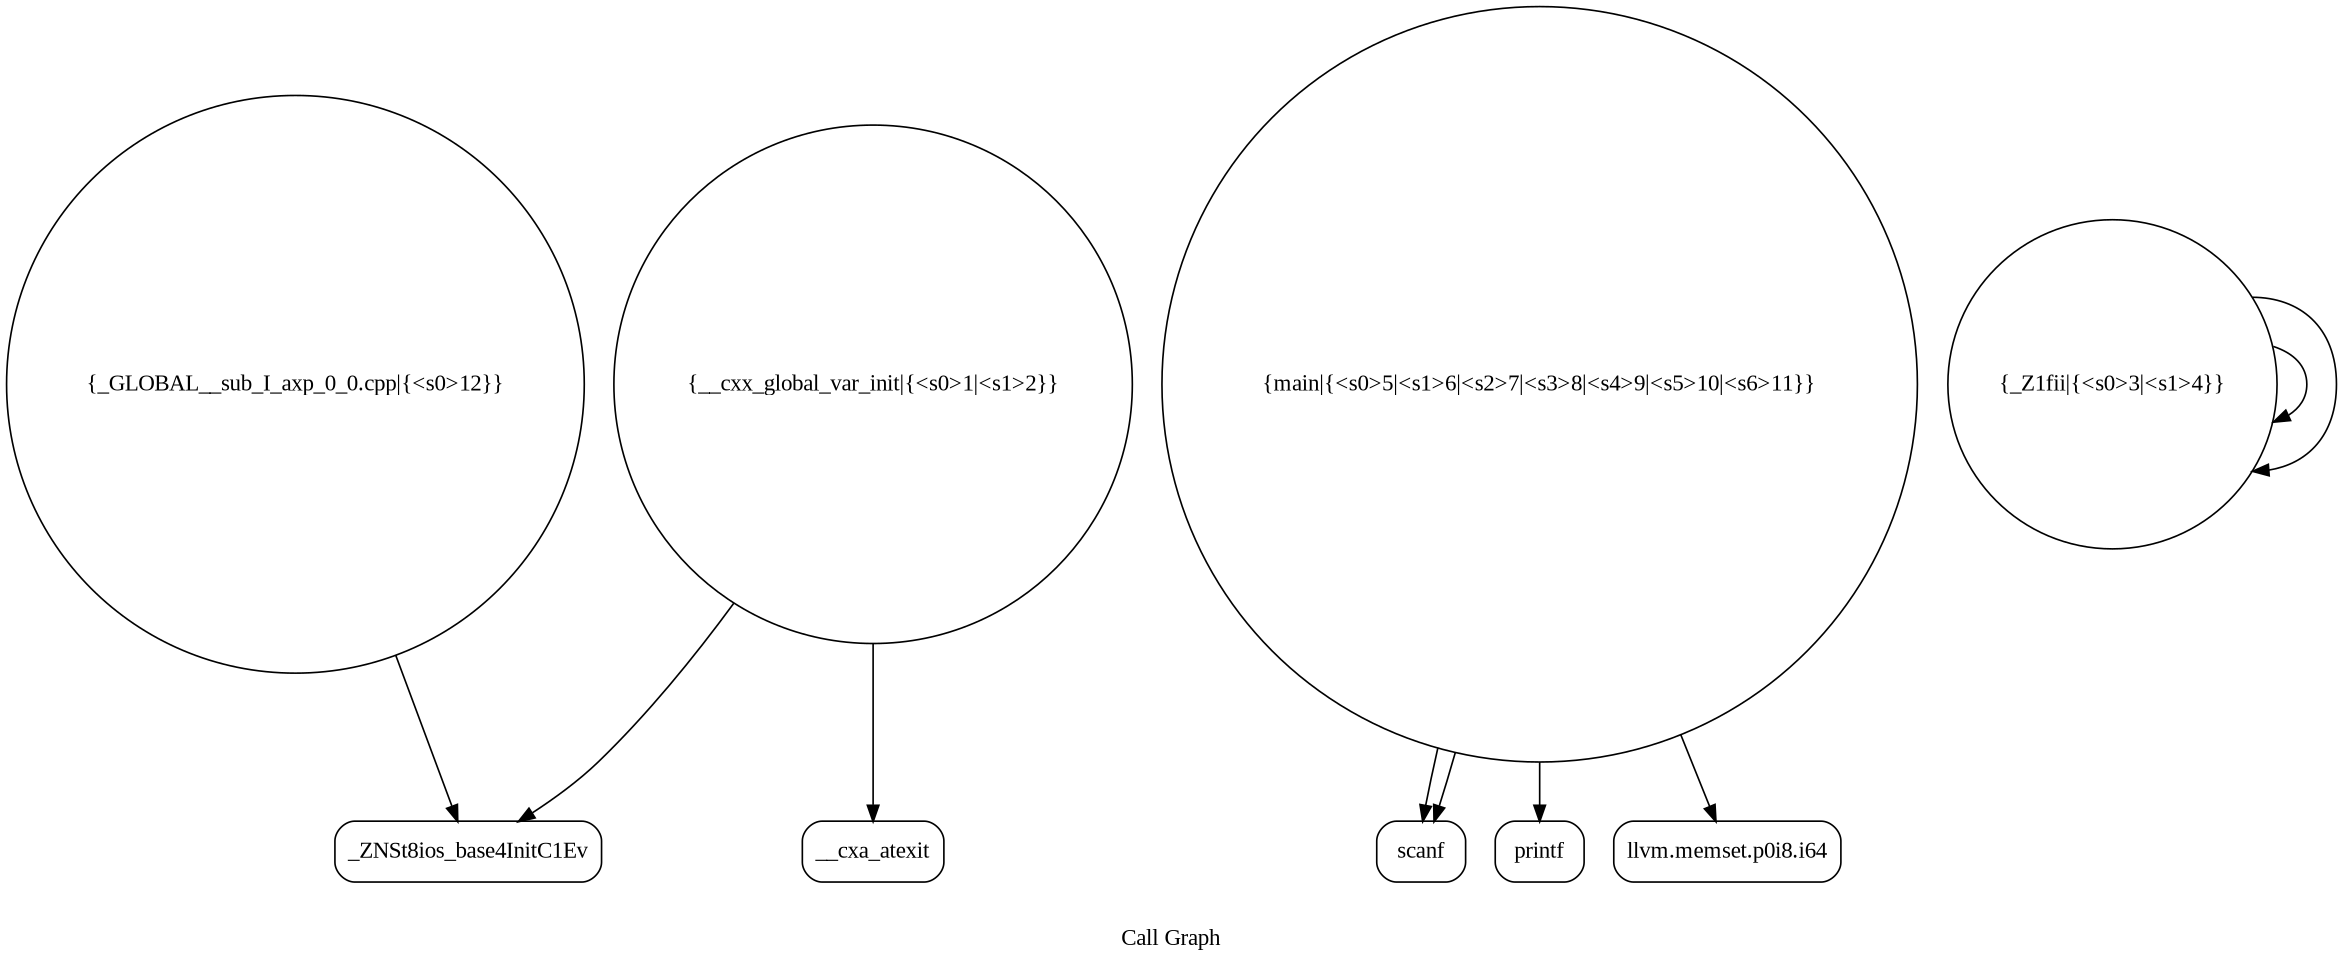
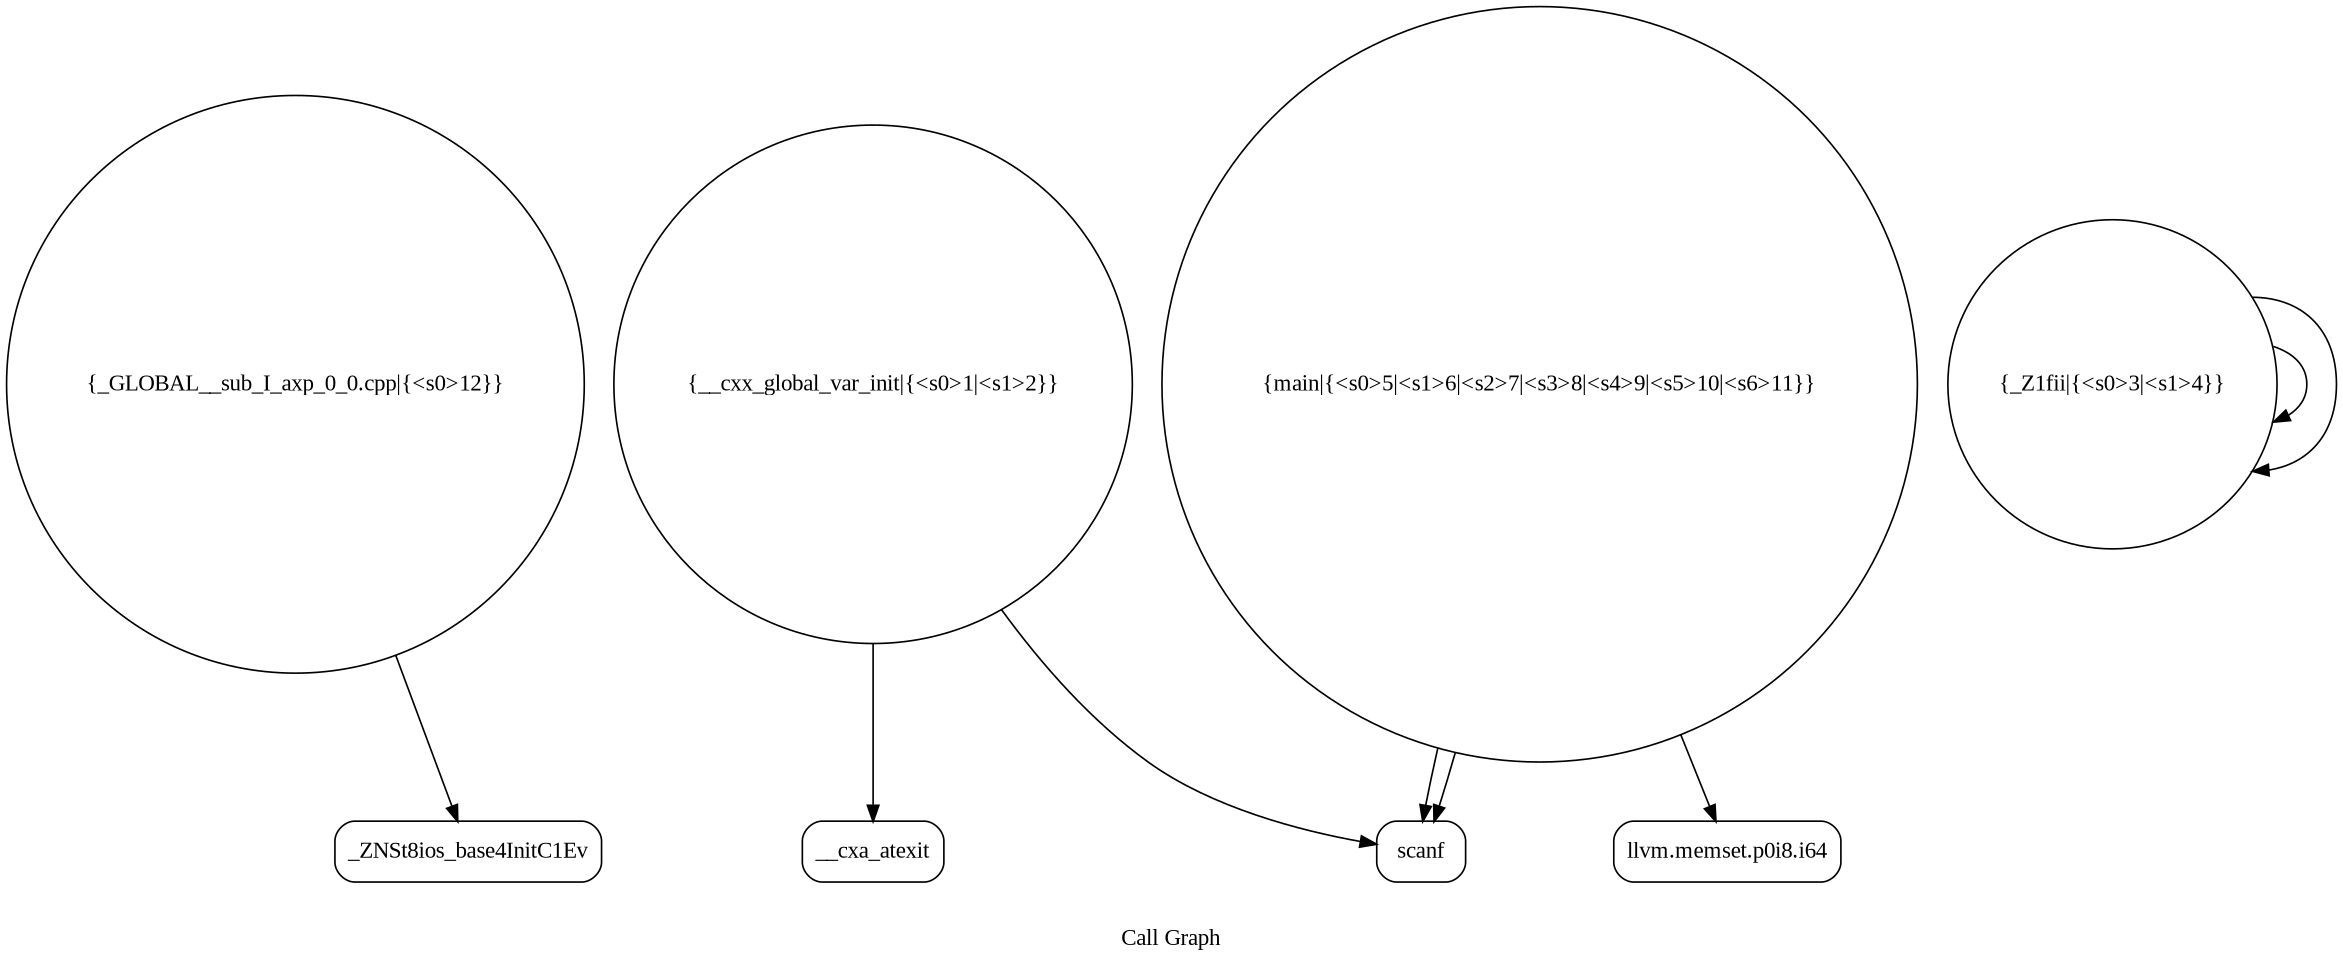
edge "{__cxx_global_var_init|{<s0>1|<s1>2}}" -> "_ZNSt8ios_base4InitC1Ev": now "{__cxx_global_var_init|{<s0>1|<s1>2}}" -> "scanf"
node "printf": removed
